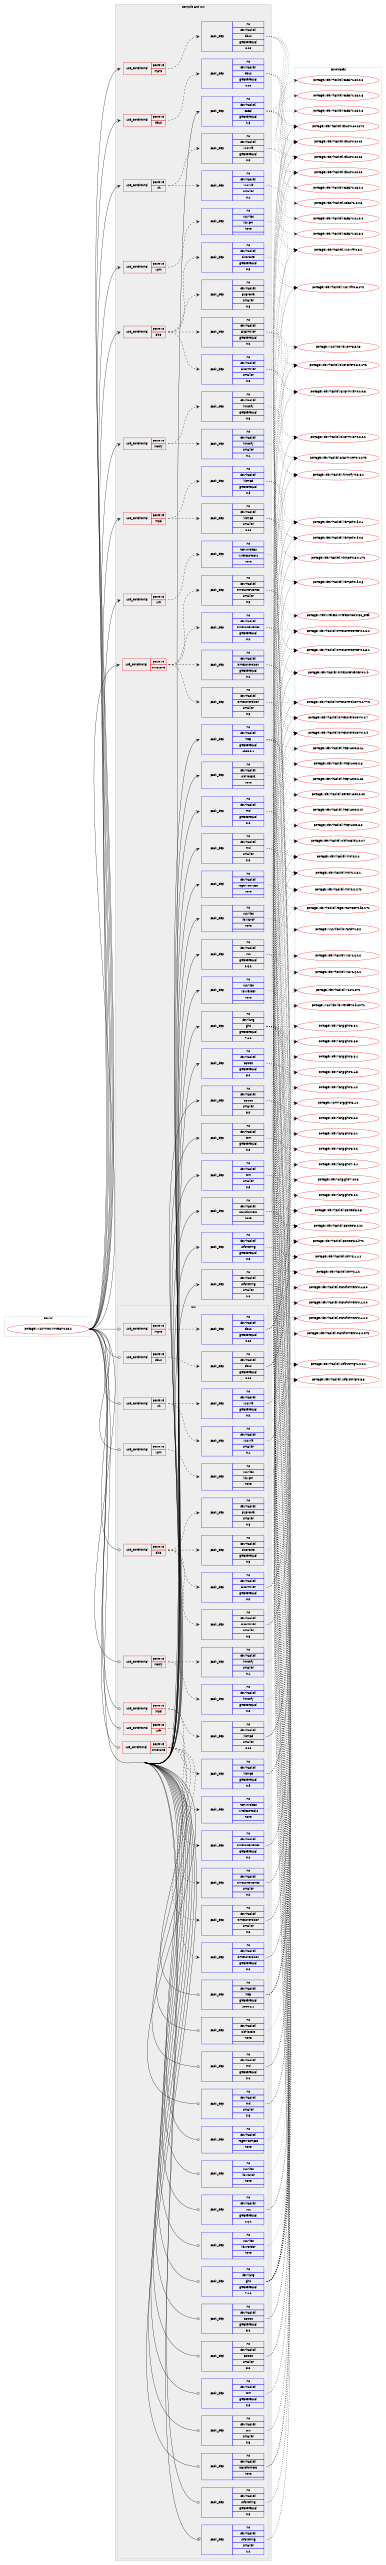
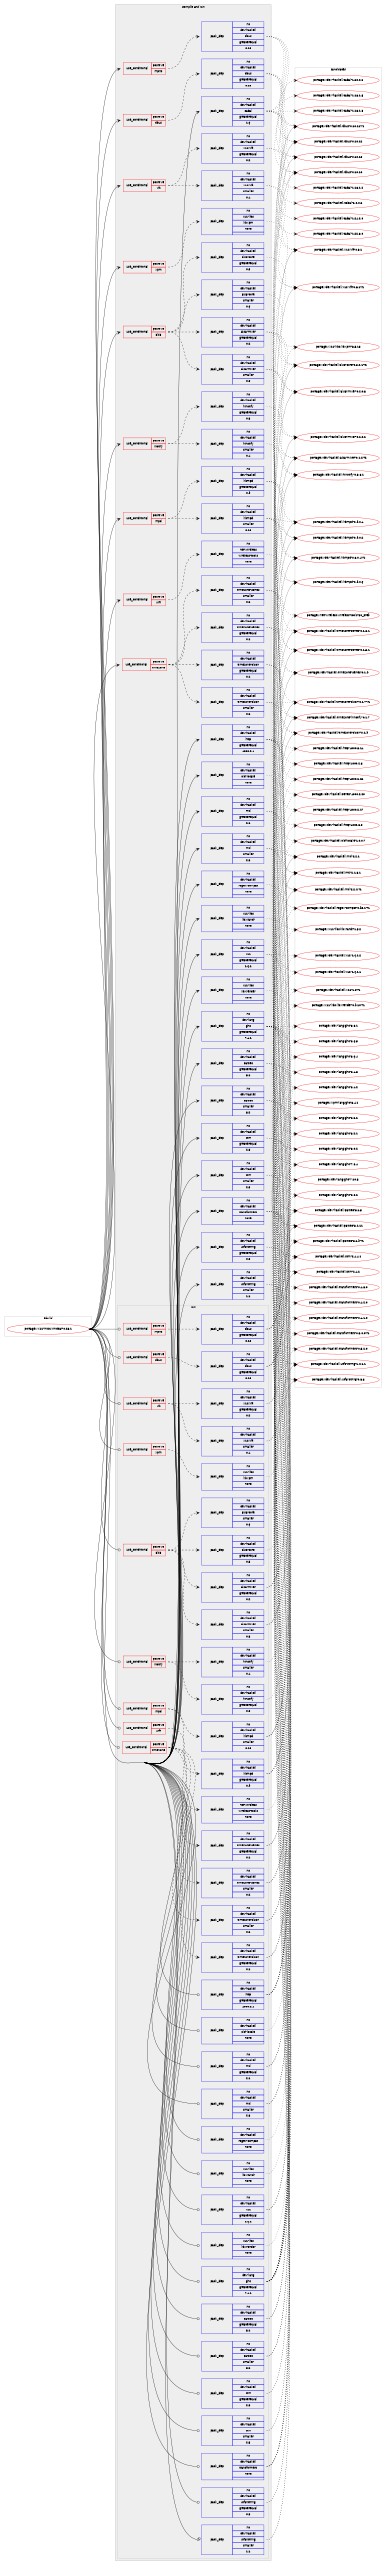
node "portage://dev-haskell/timezone-olson-0.1.7": label "portage://dev-haskell/timezone-olson-0.1.7" -> "portage://dev-haskell/timezone-hinotify-0.1.7"
node "portage://dev-haskell/transformers-0.5.2.0": added
